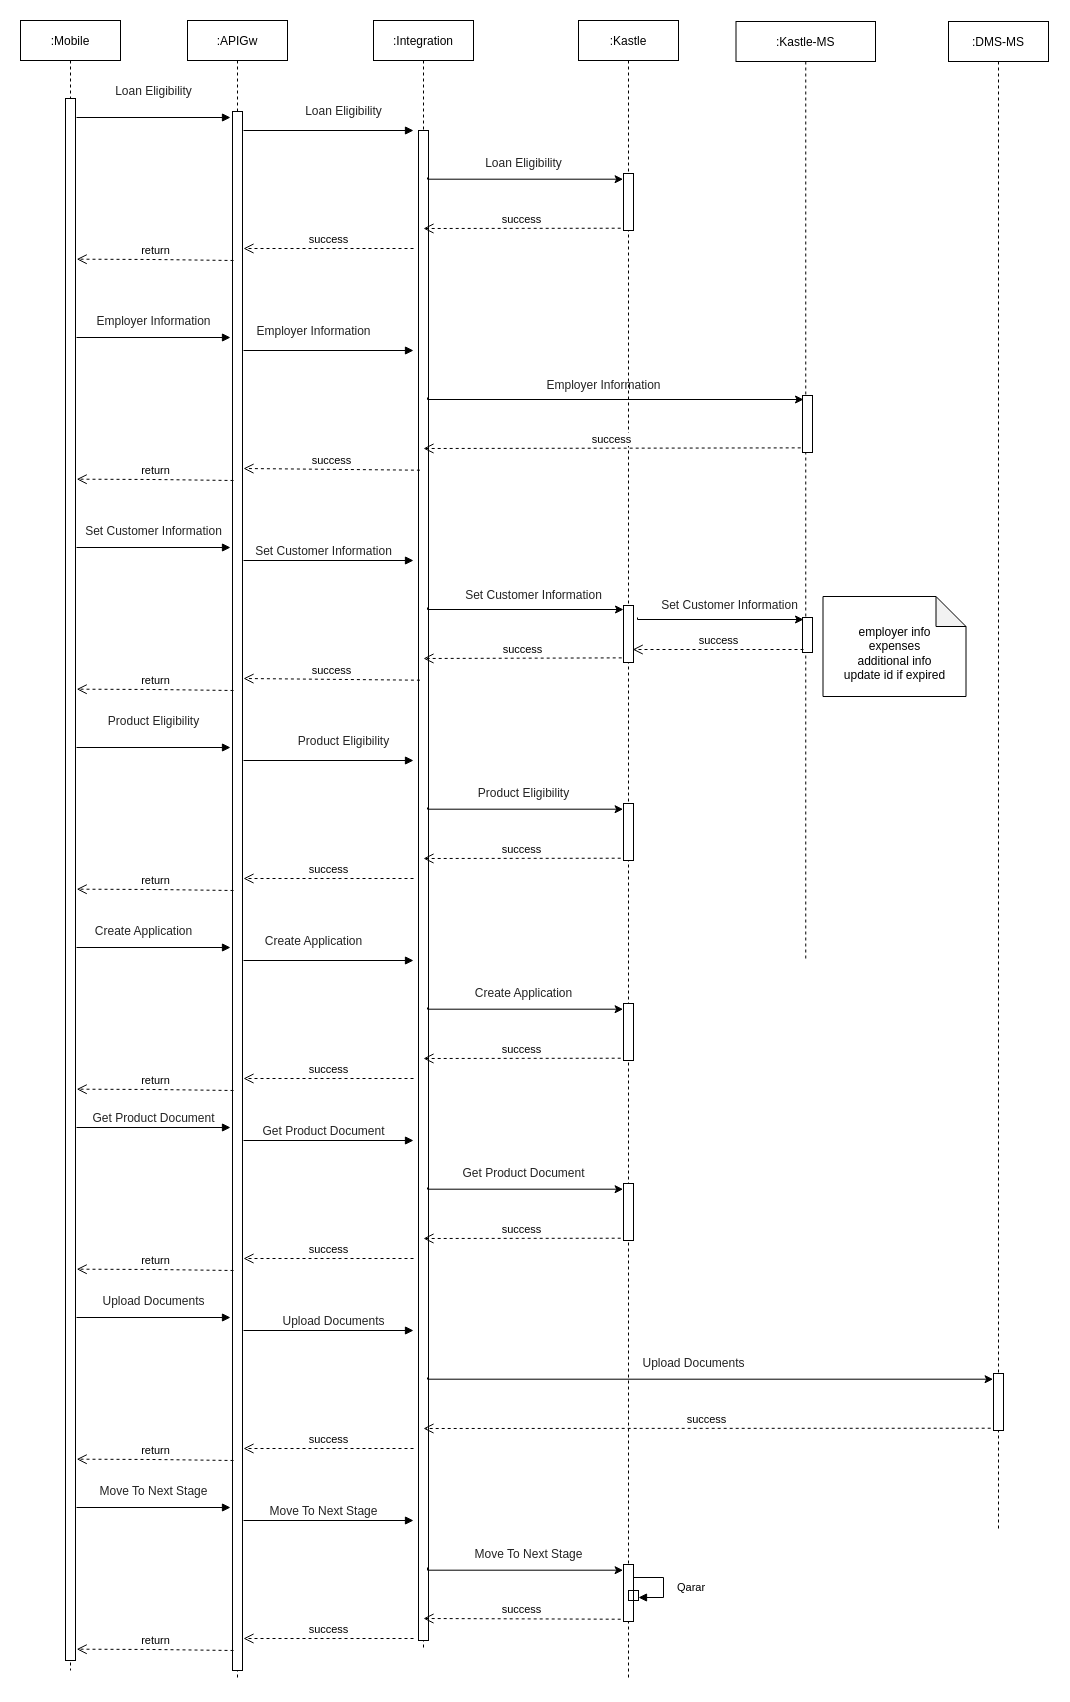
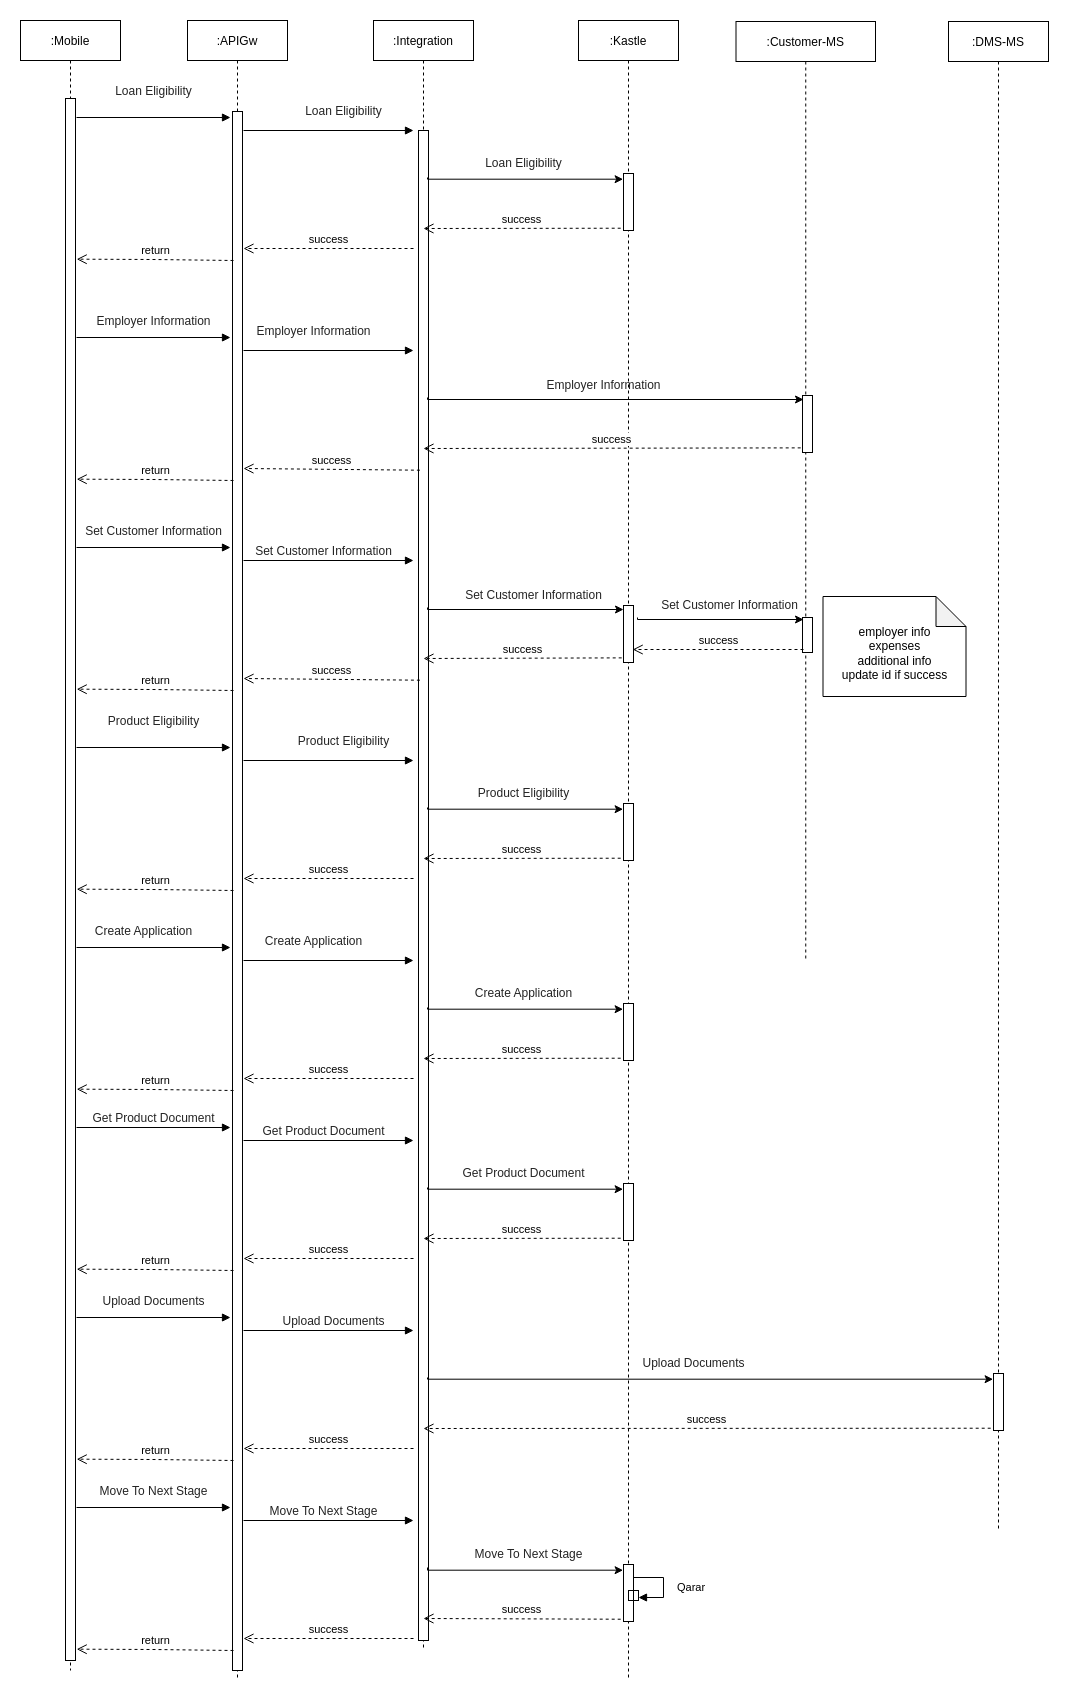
node ":Kastle-MS": label ":Kastle-MS" -> ":Customer-MS"
node "employer info expenses additional info update id if expired": label "employer info expenses additional info update id if expired" -> "employer info expenses additional info update id if success"
